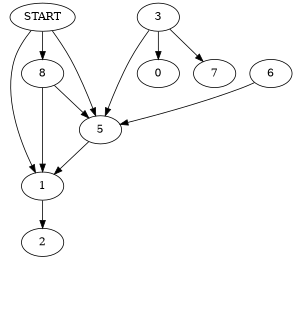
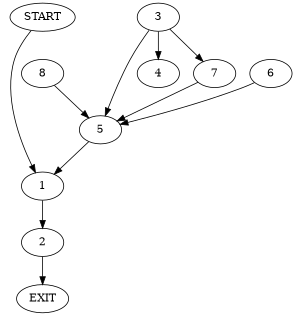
edge "START" -> "8": removed
edge "START" -> "5": now "7" -> "5"
node "0": label "0" -> "4"
edge "8" -> "1": removed
node "EXIT": added
